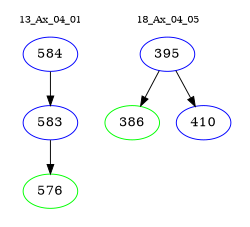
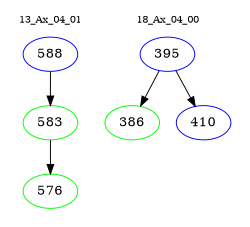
cluster "18_Ax_04_05": label "18_Ax_04_05" -> "18_Ax_04_00"
node "584": label "584" -> "588"
node "583": color blue -> green
